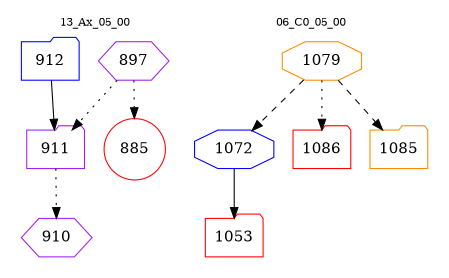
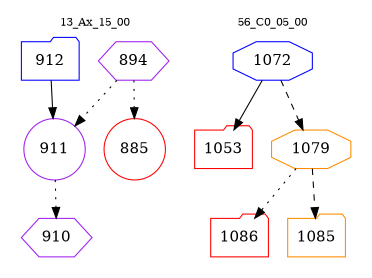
cluster "13_Ax_05_00": label "13_Ax_05_00" -> "13_Ax_15_00"
cluster "06_C0_05_00": label "06_C0_05_00" -> "56_C0_05_00"
node "897": label "897" -> "894"
edge "1079" -> "1072": reversed
node "911": shape folder -> circle
